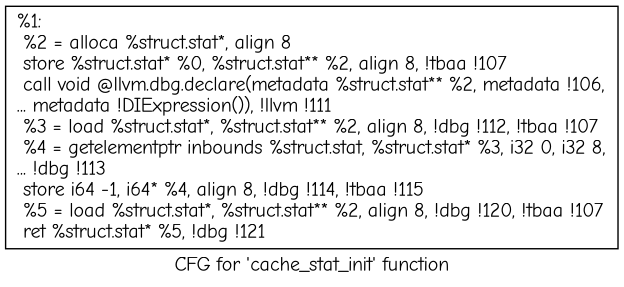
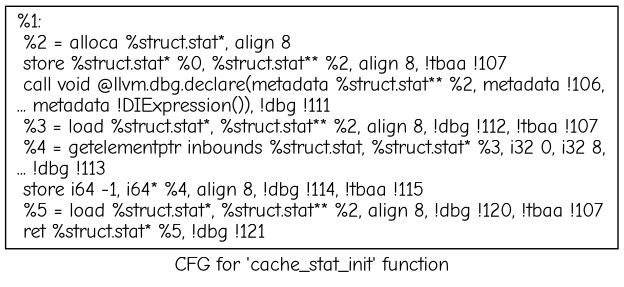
node "%1:": text "... metadata !DIExpression()), !llvm !111" -> "... metadata !DIExpression()), !dbg !111"
